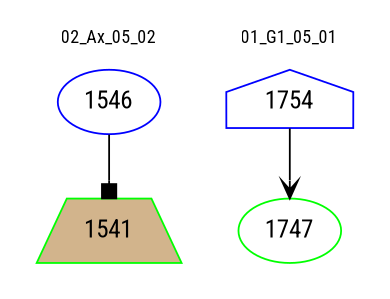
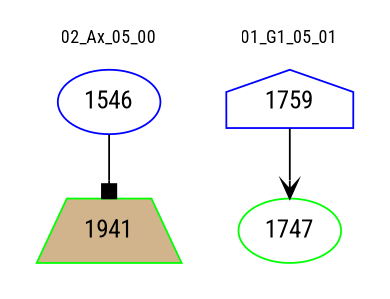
cluster "02_Ax_05_02": label "02_Ax_05_02" -> "02_Ax_05_00"
node "1754": label "1754" -> "1759"
node "1541": label "1541" -> "1941"
